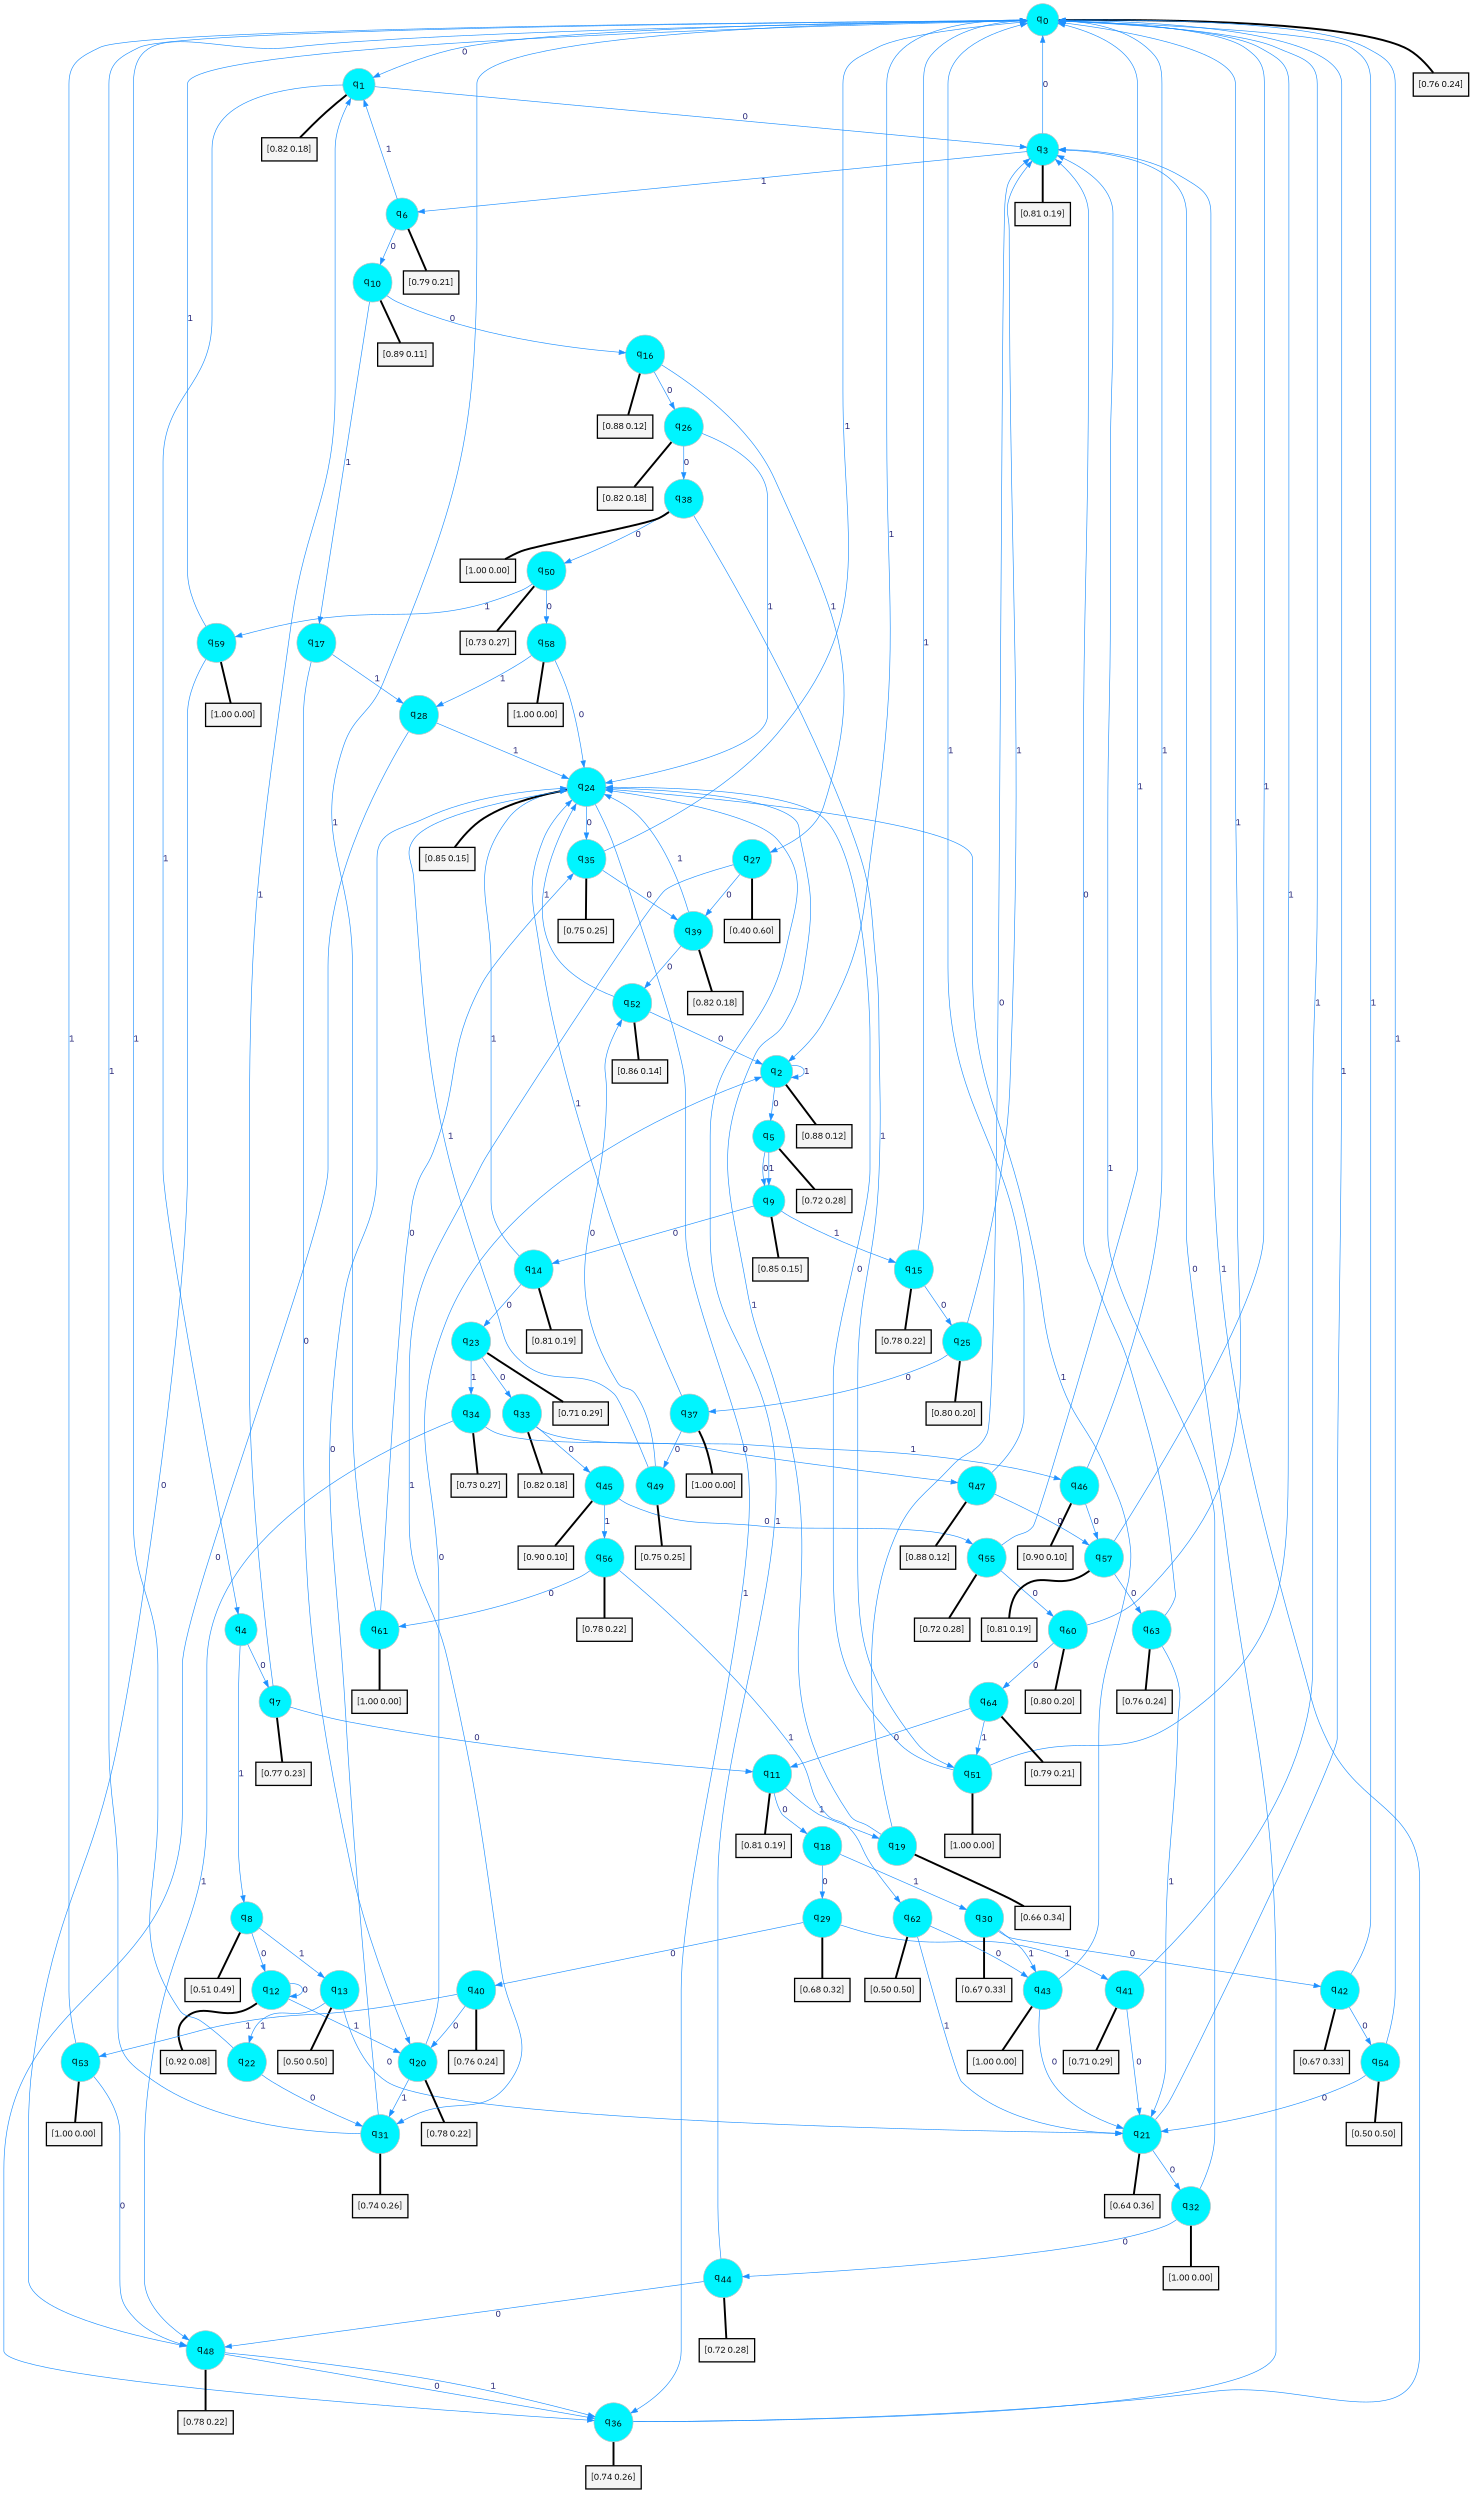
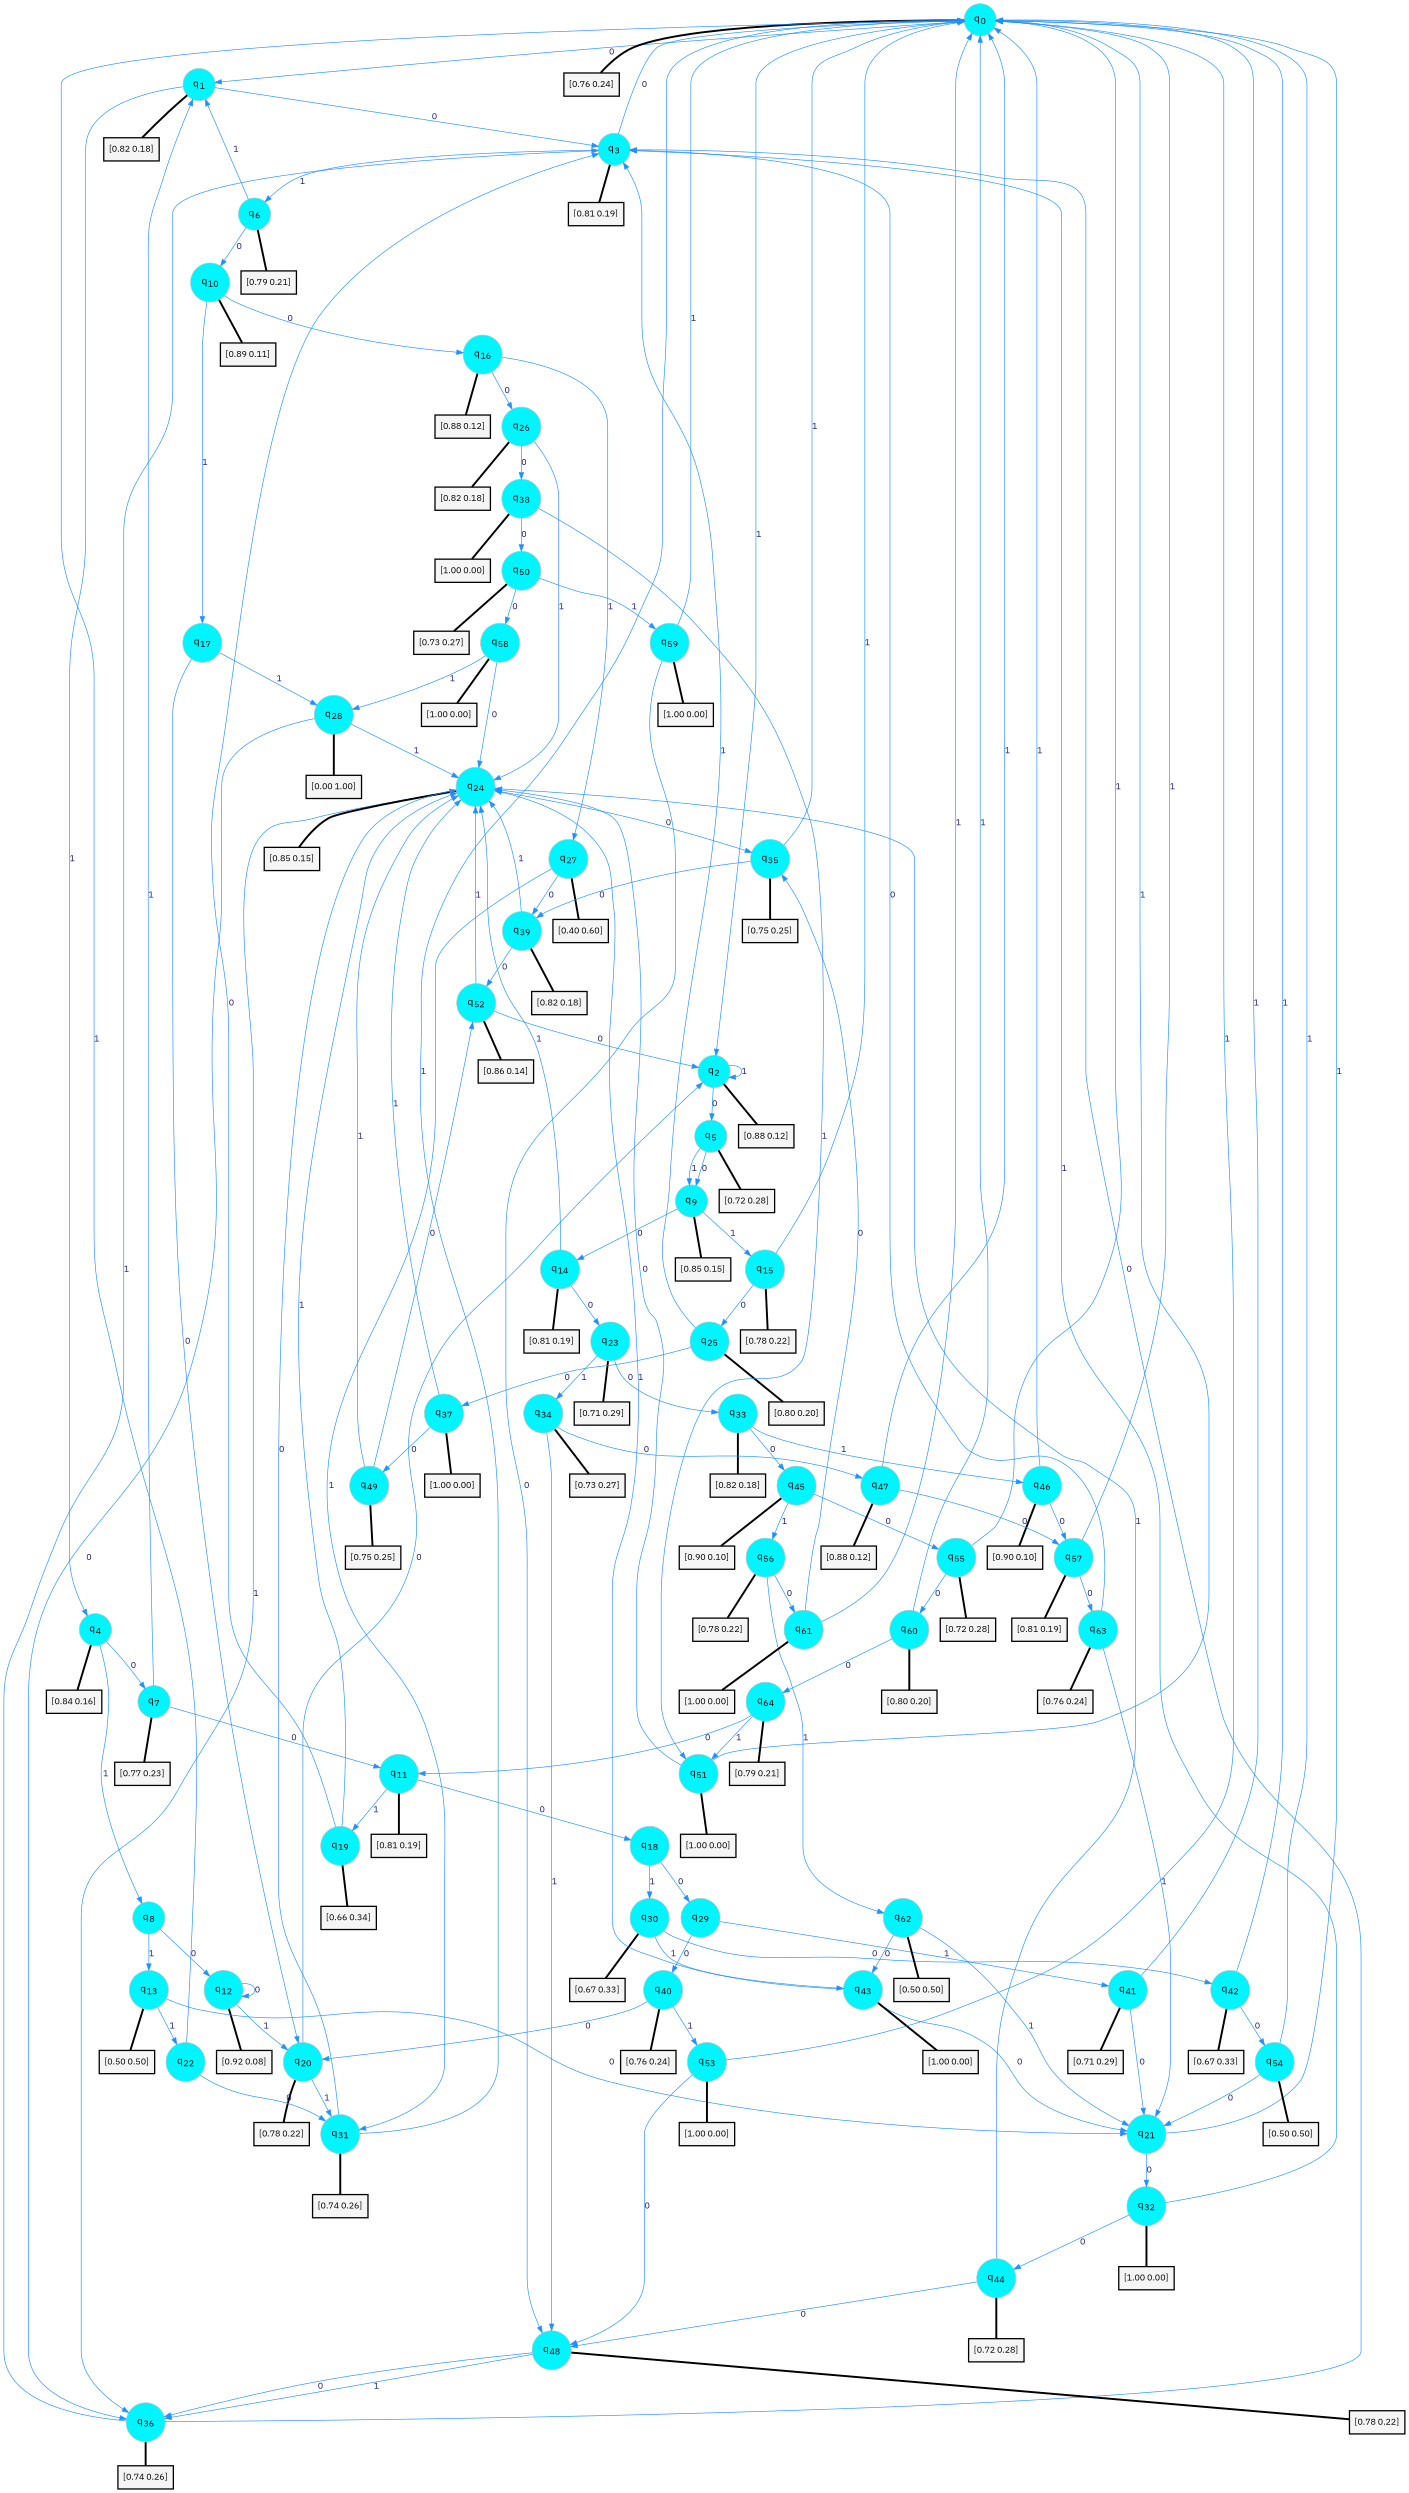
node "[0.00 1.00]": added
node "[0.84 0.16]": added
node "[0.51 0.49]": removed
node "[0.68 0.32]": removed
node "[0.64 0.36]": removed
